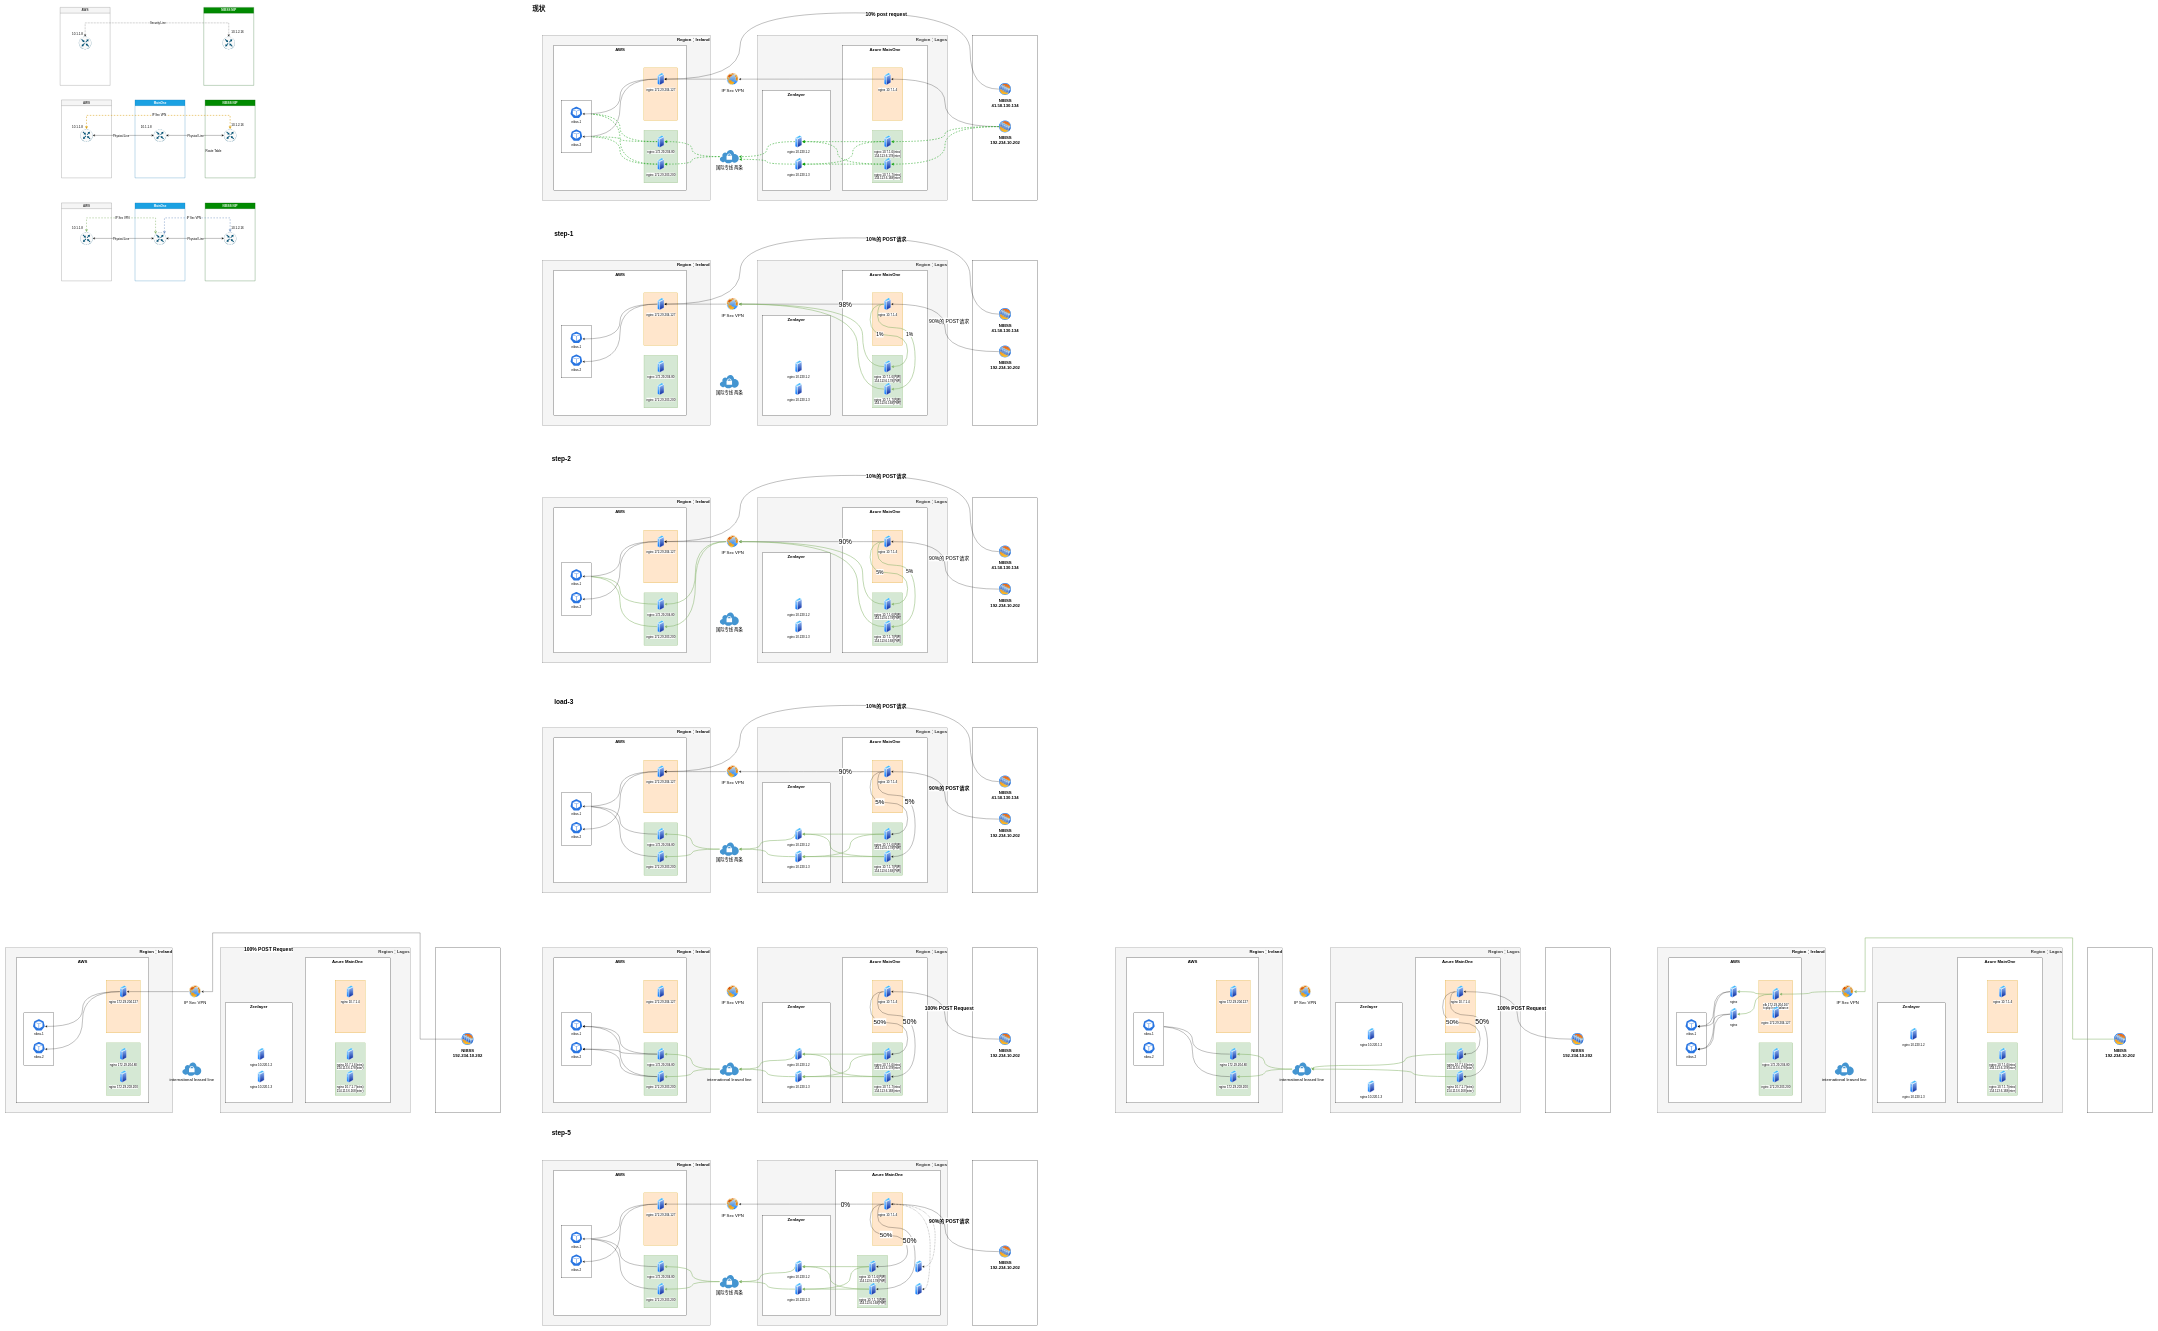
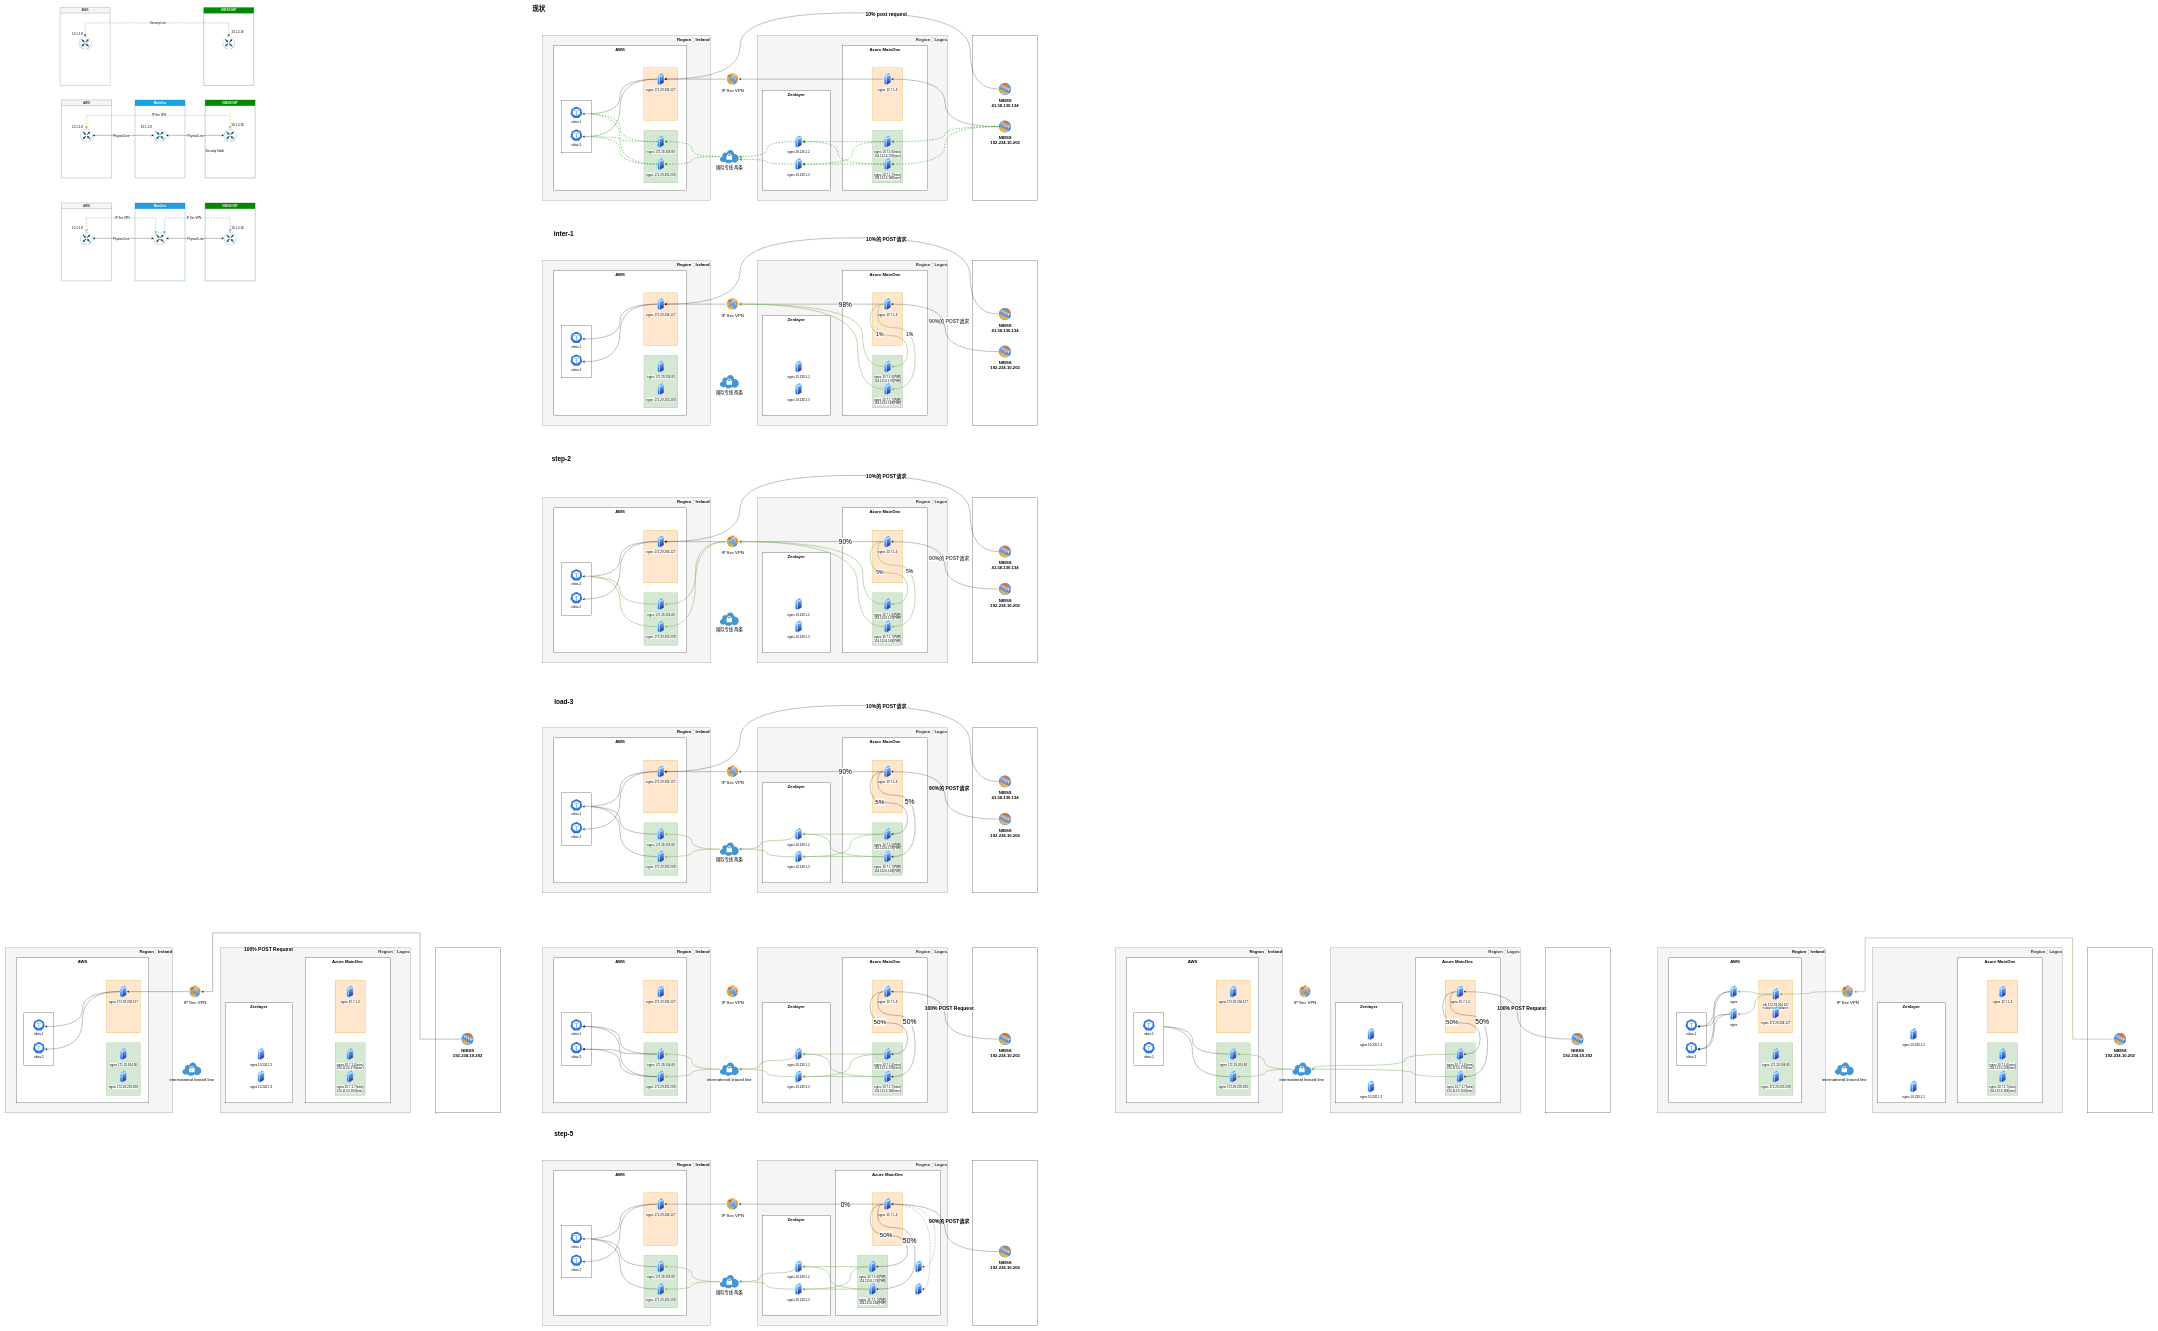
node "Route Table": label "Route Table" -> "Security Table"
node "step-1": label "step-1" -> "inter-1"
node "step-5": moved (561, 1133) -> (564, 1134)
